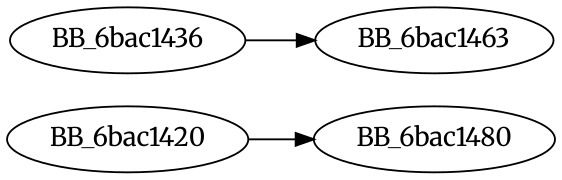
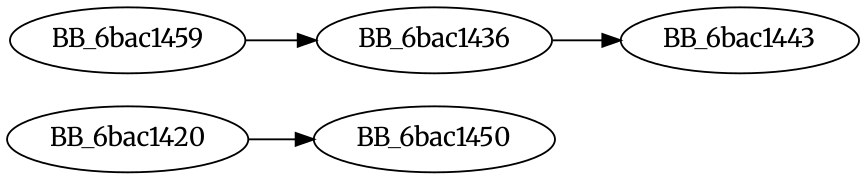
node "BB_6bac1459": added
node "BB_6bac1463": label "BB_6bac1463" -> "BB_6bac1443"
node "BB_6bac1480": label "BB_6bac1480" -> "BB_6bac1450"
